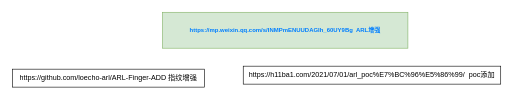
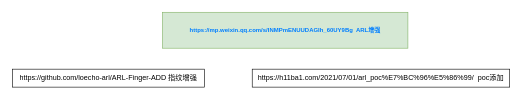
node "https://h11ba1.com/2021/07/01/arl_poc%E7%BC%96%E5%86%99/ poc添加": moved (372, 75) -> (381, 78)
